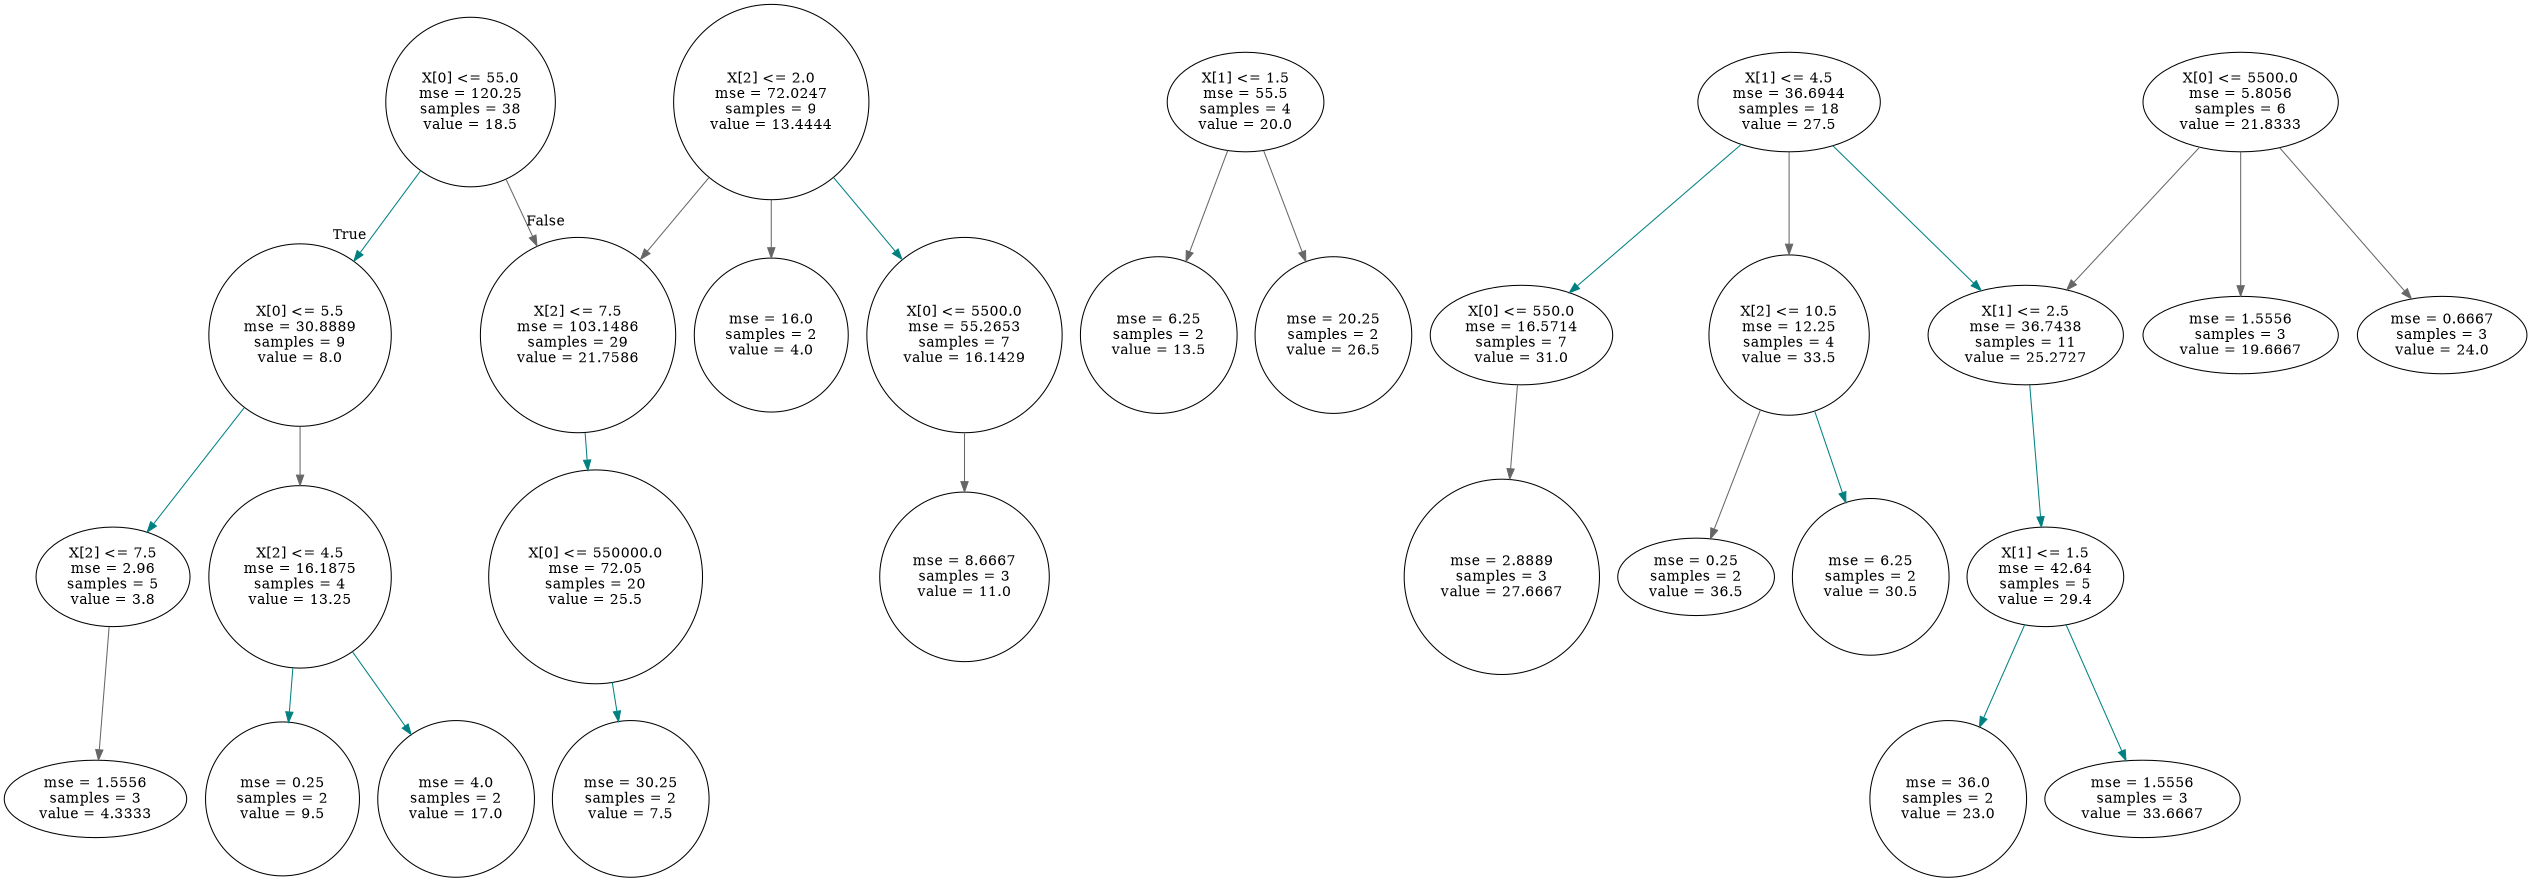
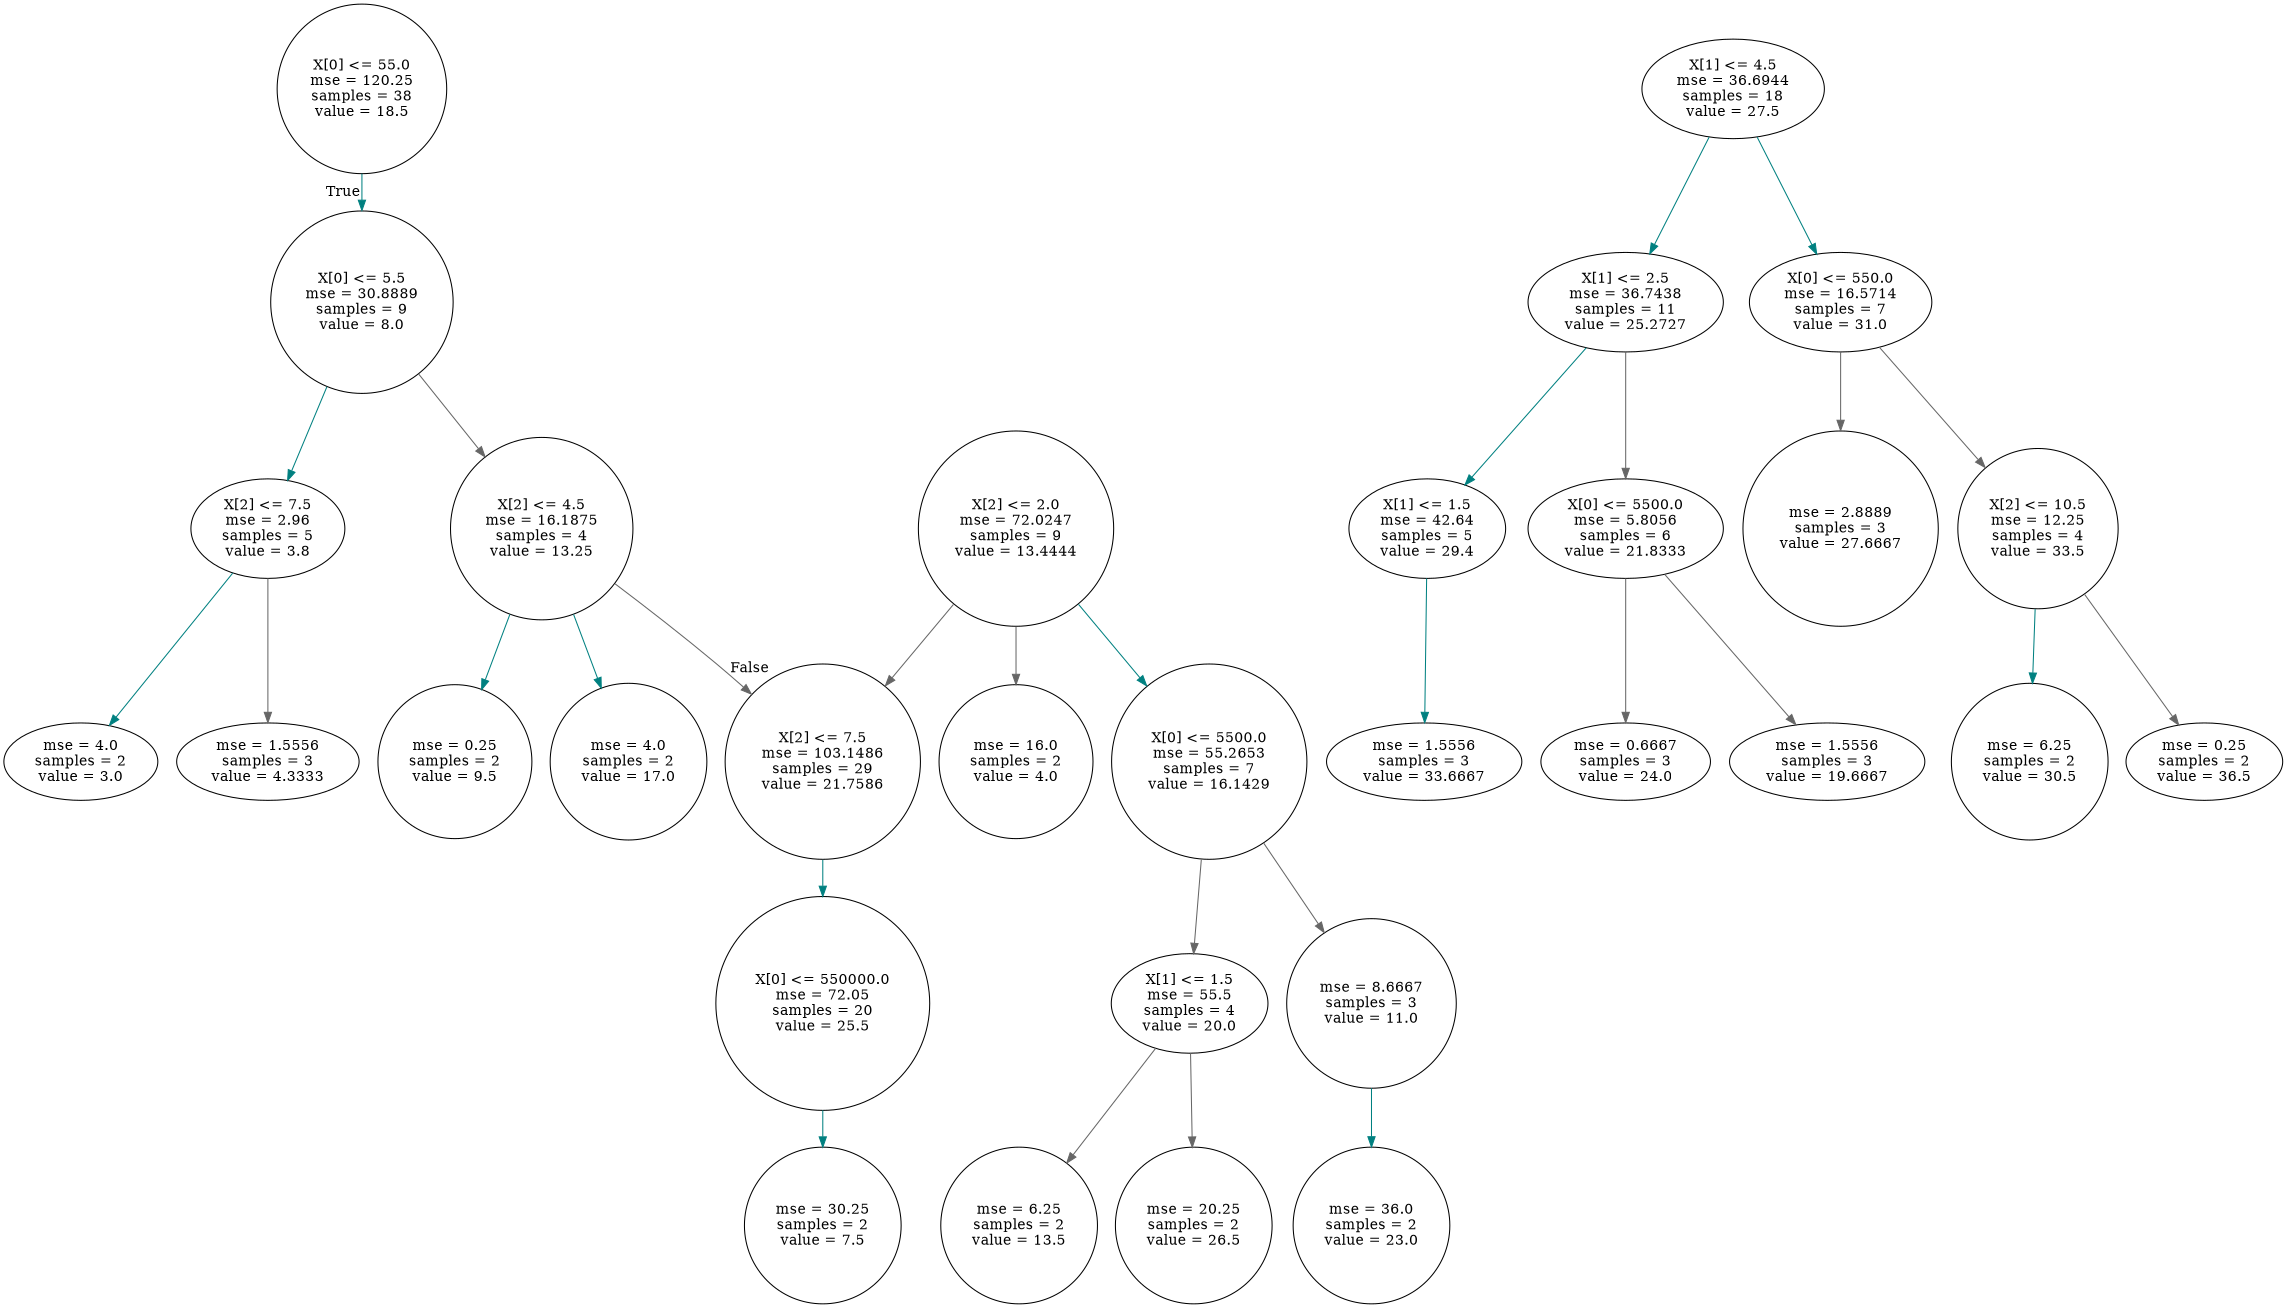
edge "X[1] <= 4.5 mse = 36.6944 samples = 18 value = 27.5" -> "X[2] <= 10.5 mse = 12.25 samples = 4 value = 33.5": now "X[0] <= 550.0 mse = 16.5714 samples = 7 value = 31.0" -> "X[2] <= 10.5 mse = 12.25 samples = 4 value = 33.5"
edge "X[0] <= 55.0 mse = 120.25 samples = 38 value = 18.5" -> "X[2] <= 7.5 mse = 103.1486 samples = 29 value = 21.7586": now "X[2] <= 4.5 mse = 16.1875 samples = 4 value = 13.25" -> "X[2] <= 7.5 mse = 103.1486 samples = 29 value = 21.7586"
edge "X[0] <= 5500.0 mse = 5.8056 samples = 6 value = 21.8333" -> "X[1] <= 2.5 mse = 36.7438 samples = 11 value = 25.2727": reversed
edge "X[1] <= 1.5 mse = 42.64 samples = 5 value = 29.4" -> "mse = 36.0 samples = 2 value = 23.0": now "mse = 8.6667 samples = 3 value = 11.0" -> "mse = 36.0 samples = 2 value = 23.0"
node "mse = 4.0 samples = 2 value = 3.0": added
edge "X[0] <= 5500.0 mse = 55.2653 samples = 7 value = 16.1429" -> "X[1] <= 1.5 mse = 55.5 samples = 4 value = 20.0": added
